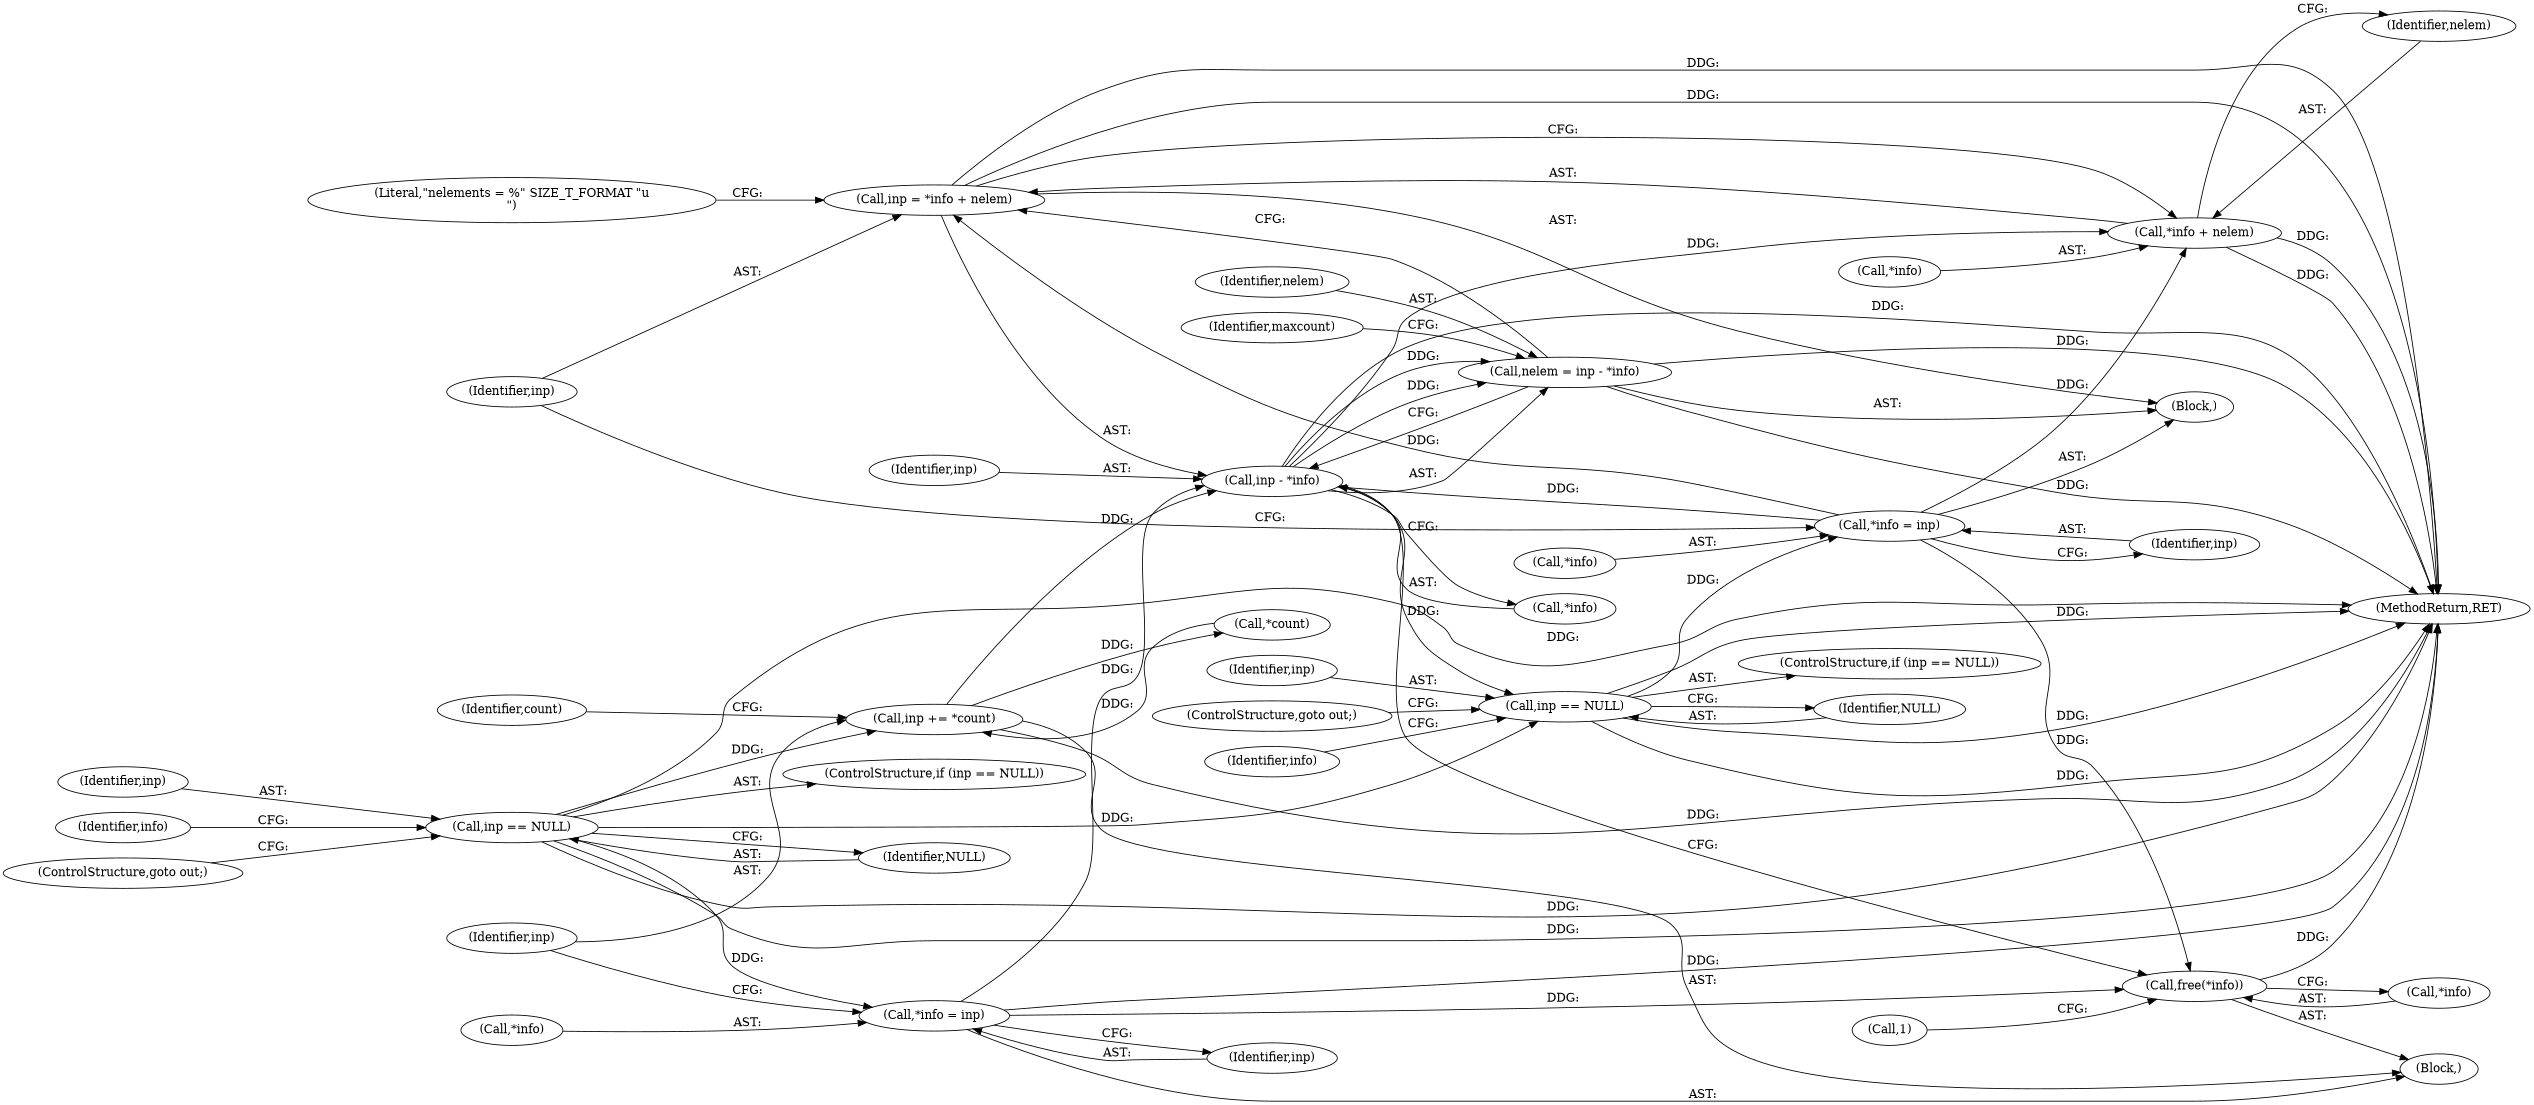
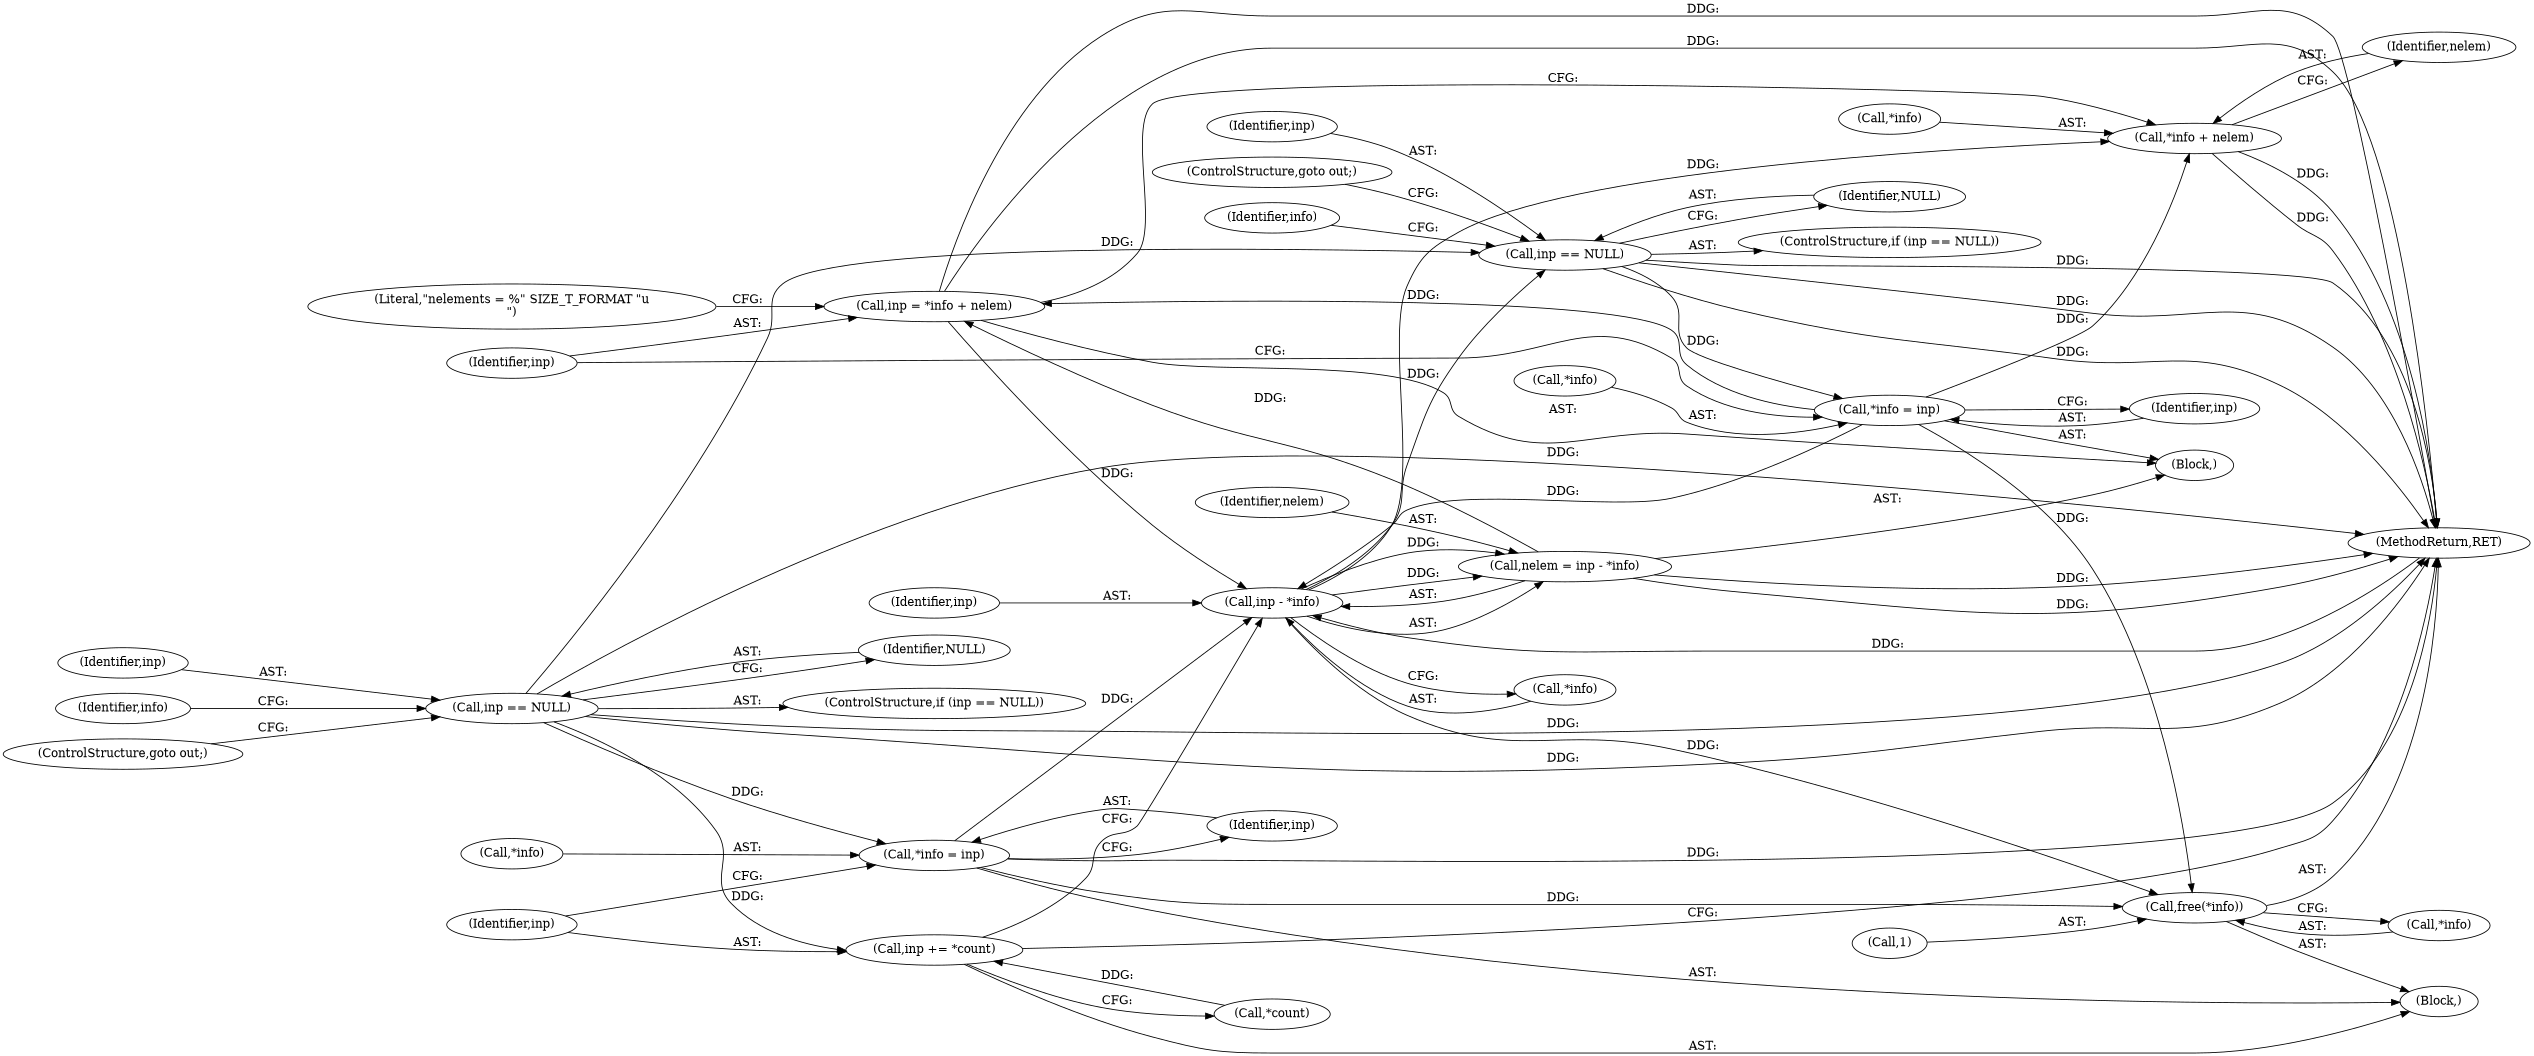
edge "(Call,*info + nelem)" -> "(Call,inp = *info + nelem)": removed, label "AST:"
edge "(Call,nelem = inp - *info)" -> "(Call,inp = *info + nelem)": label "CFG: " -> "DDG: "
edge "(Call,inp - *info)" -> "(MethodReturn,RET)": reversed
node "(Identifier,maxcount)": removed
edge "(Call,nelem = inp - *info)" -> "(Call,inp - *info)": label "CFG: " -> "AST: "
edge "(Call,inp = *info + nelem)" -> "(Call,inp - *info)": label "AST: " -> "DDG: "
edge "(Call,inp += *count)" -> "(Call,inp - *info)": label "DDG: " -> "CFG: "
edge "(Call,inp += *count)" -> "(Call,*count)": label "DDG: " -> "CFG: "
node "(Identifier,count)": removed
edge "(Call,inp += *count)" -> "(MethodReturn,RET)": label "DDG: " -> "CFG: "
edge "(Call,inp - *info)" -> "(Call,free(*info))": label "CFG: " -> "DDG: "
edge "(Call,free(*info))" -> "(MethodReturn,RET)": label "DDG: " -> "AST: "
edge "(Call,1)" -> "(Call,free(*info))": label "CFG: " -> "AST: "
